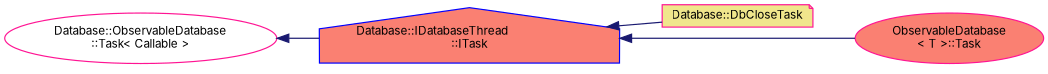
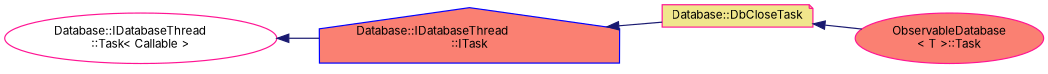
node "Database::ObservableDatabase ::Task< Callable >": label "Database::ObservableDatabase ::Task< Callable >" -> "Database::IDatabaseThread ::Task< Callable >"
edge "ObservableDatabase < T >::Task" -> "Database::IDatabaseThread ::ITask": now "ObservableDatabase < T >::Task" -> "Database::DbCloseTask"
